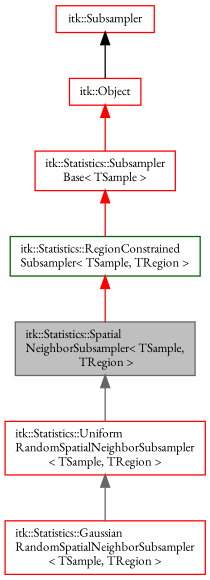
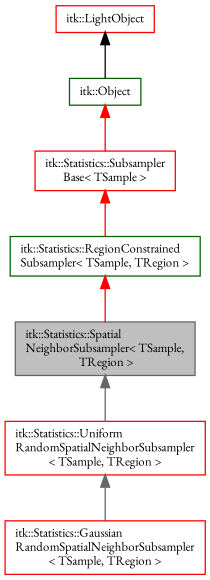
node "itk::Subsampler": label "itk::Subsampler" -> "itk::LightObject"
node "itk::Object": color red -> darkgreen
